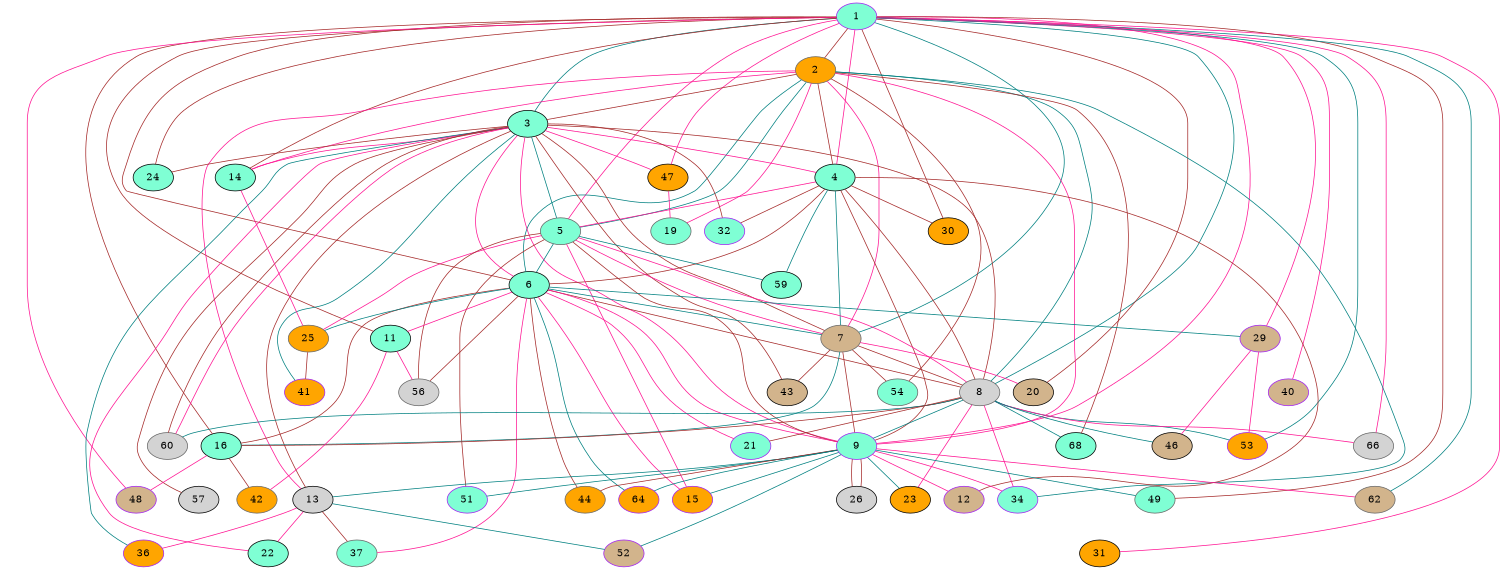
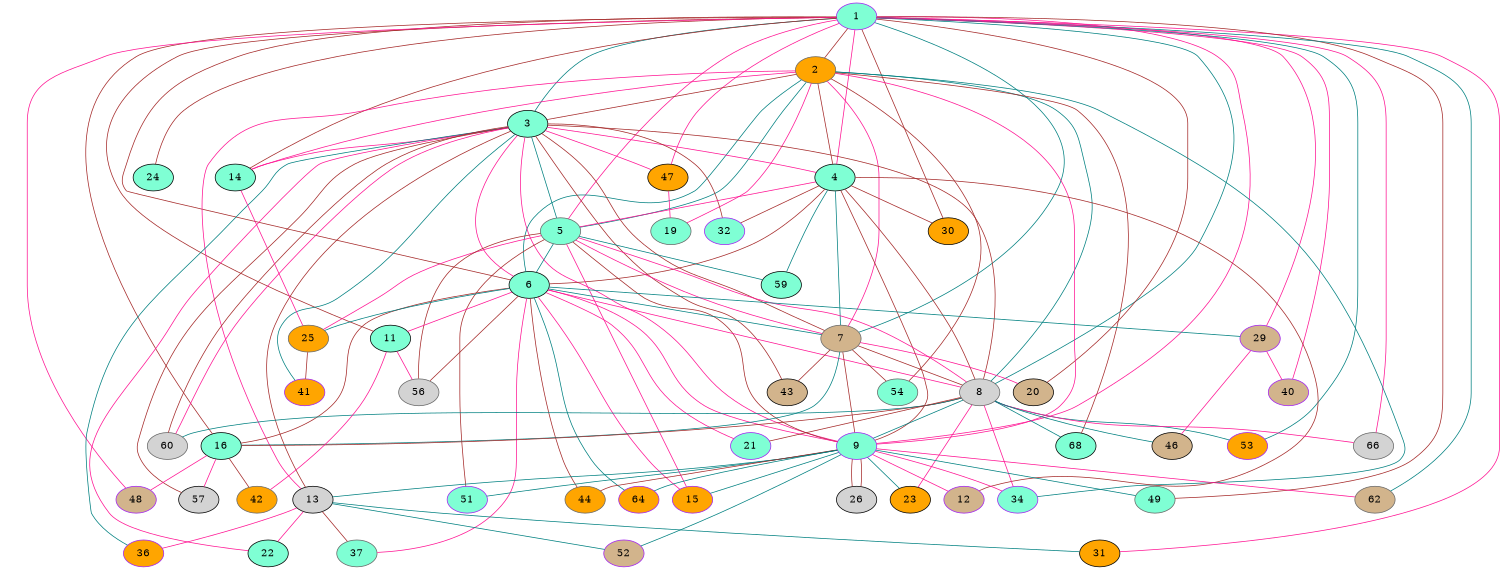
edge "3" -- "24": removed
edge "6" -- "8": color brown -> deeppink
edge "29" -- "53": now "29" -- "40"
edge "16" -- "57": added
edge "13" -- "31": added
